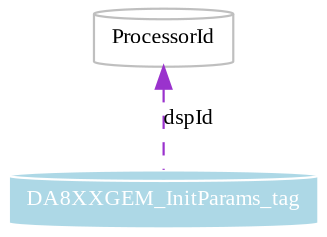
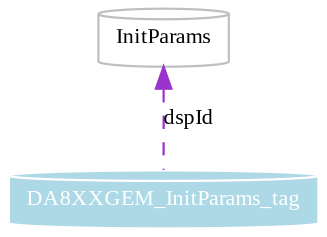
node "ProcessorId": label "ProcessorId" -> "InitParams"
